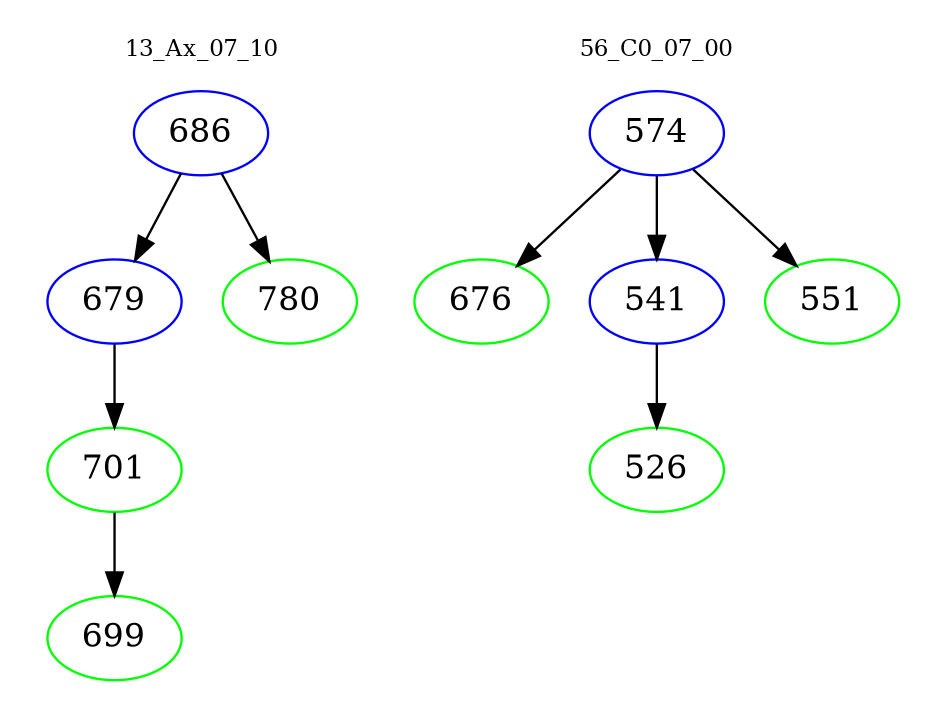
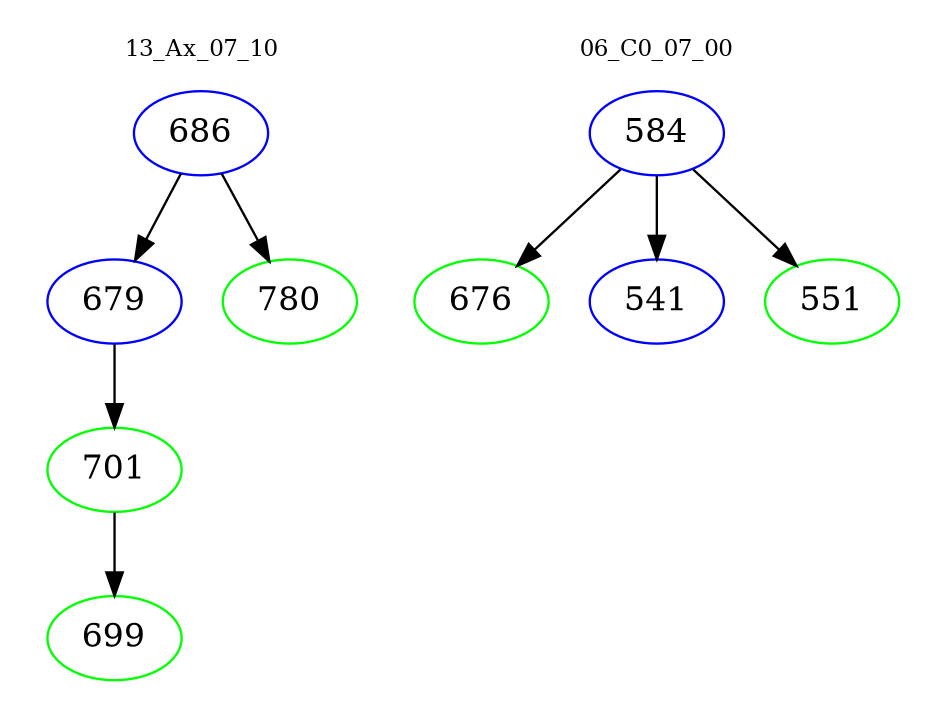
cluster "56_C0_07_00": label "56_C0_07_00" -> "06_C0_07_00"
node "574": label "574" -> "584"
node "526": removed
